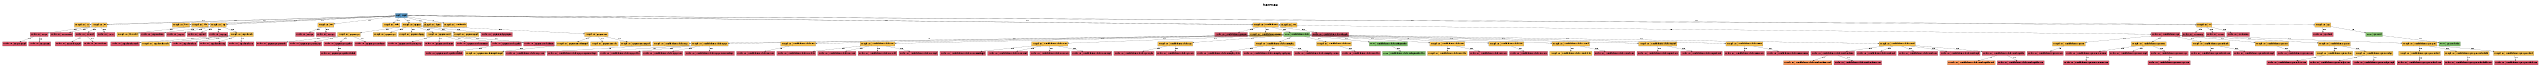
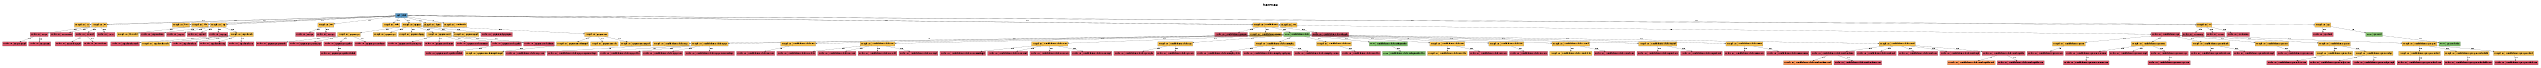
node "crate": text "storage" -> "hermes"
